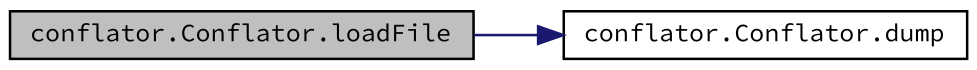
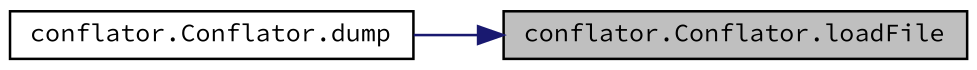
edge "conflator.Conflator.loadFile" -> "conflator.Conflator.dump": reversed
